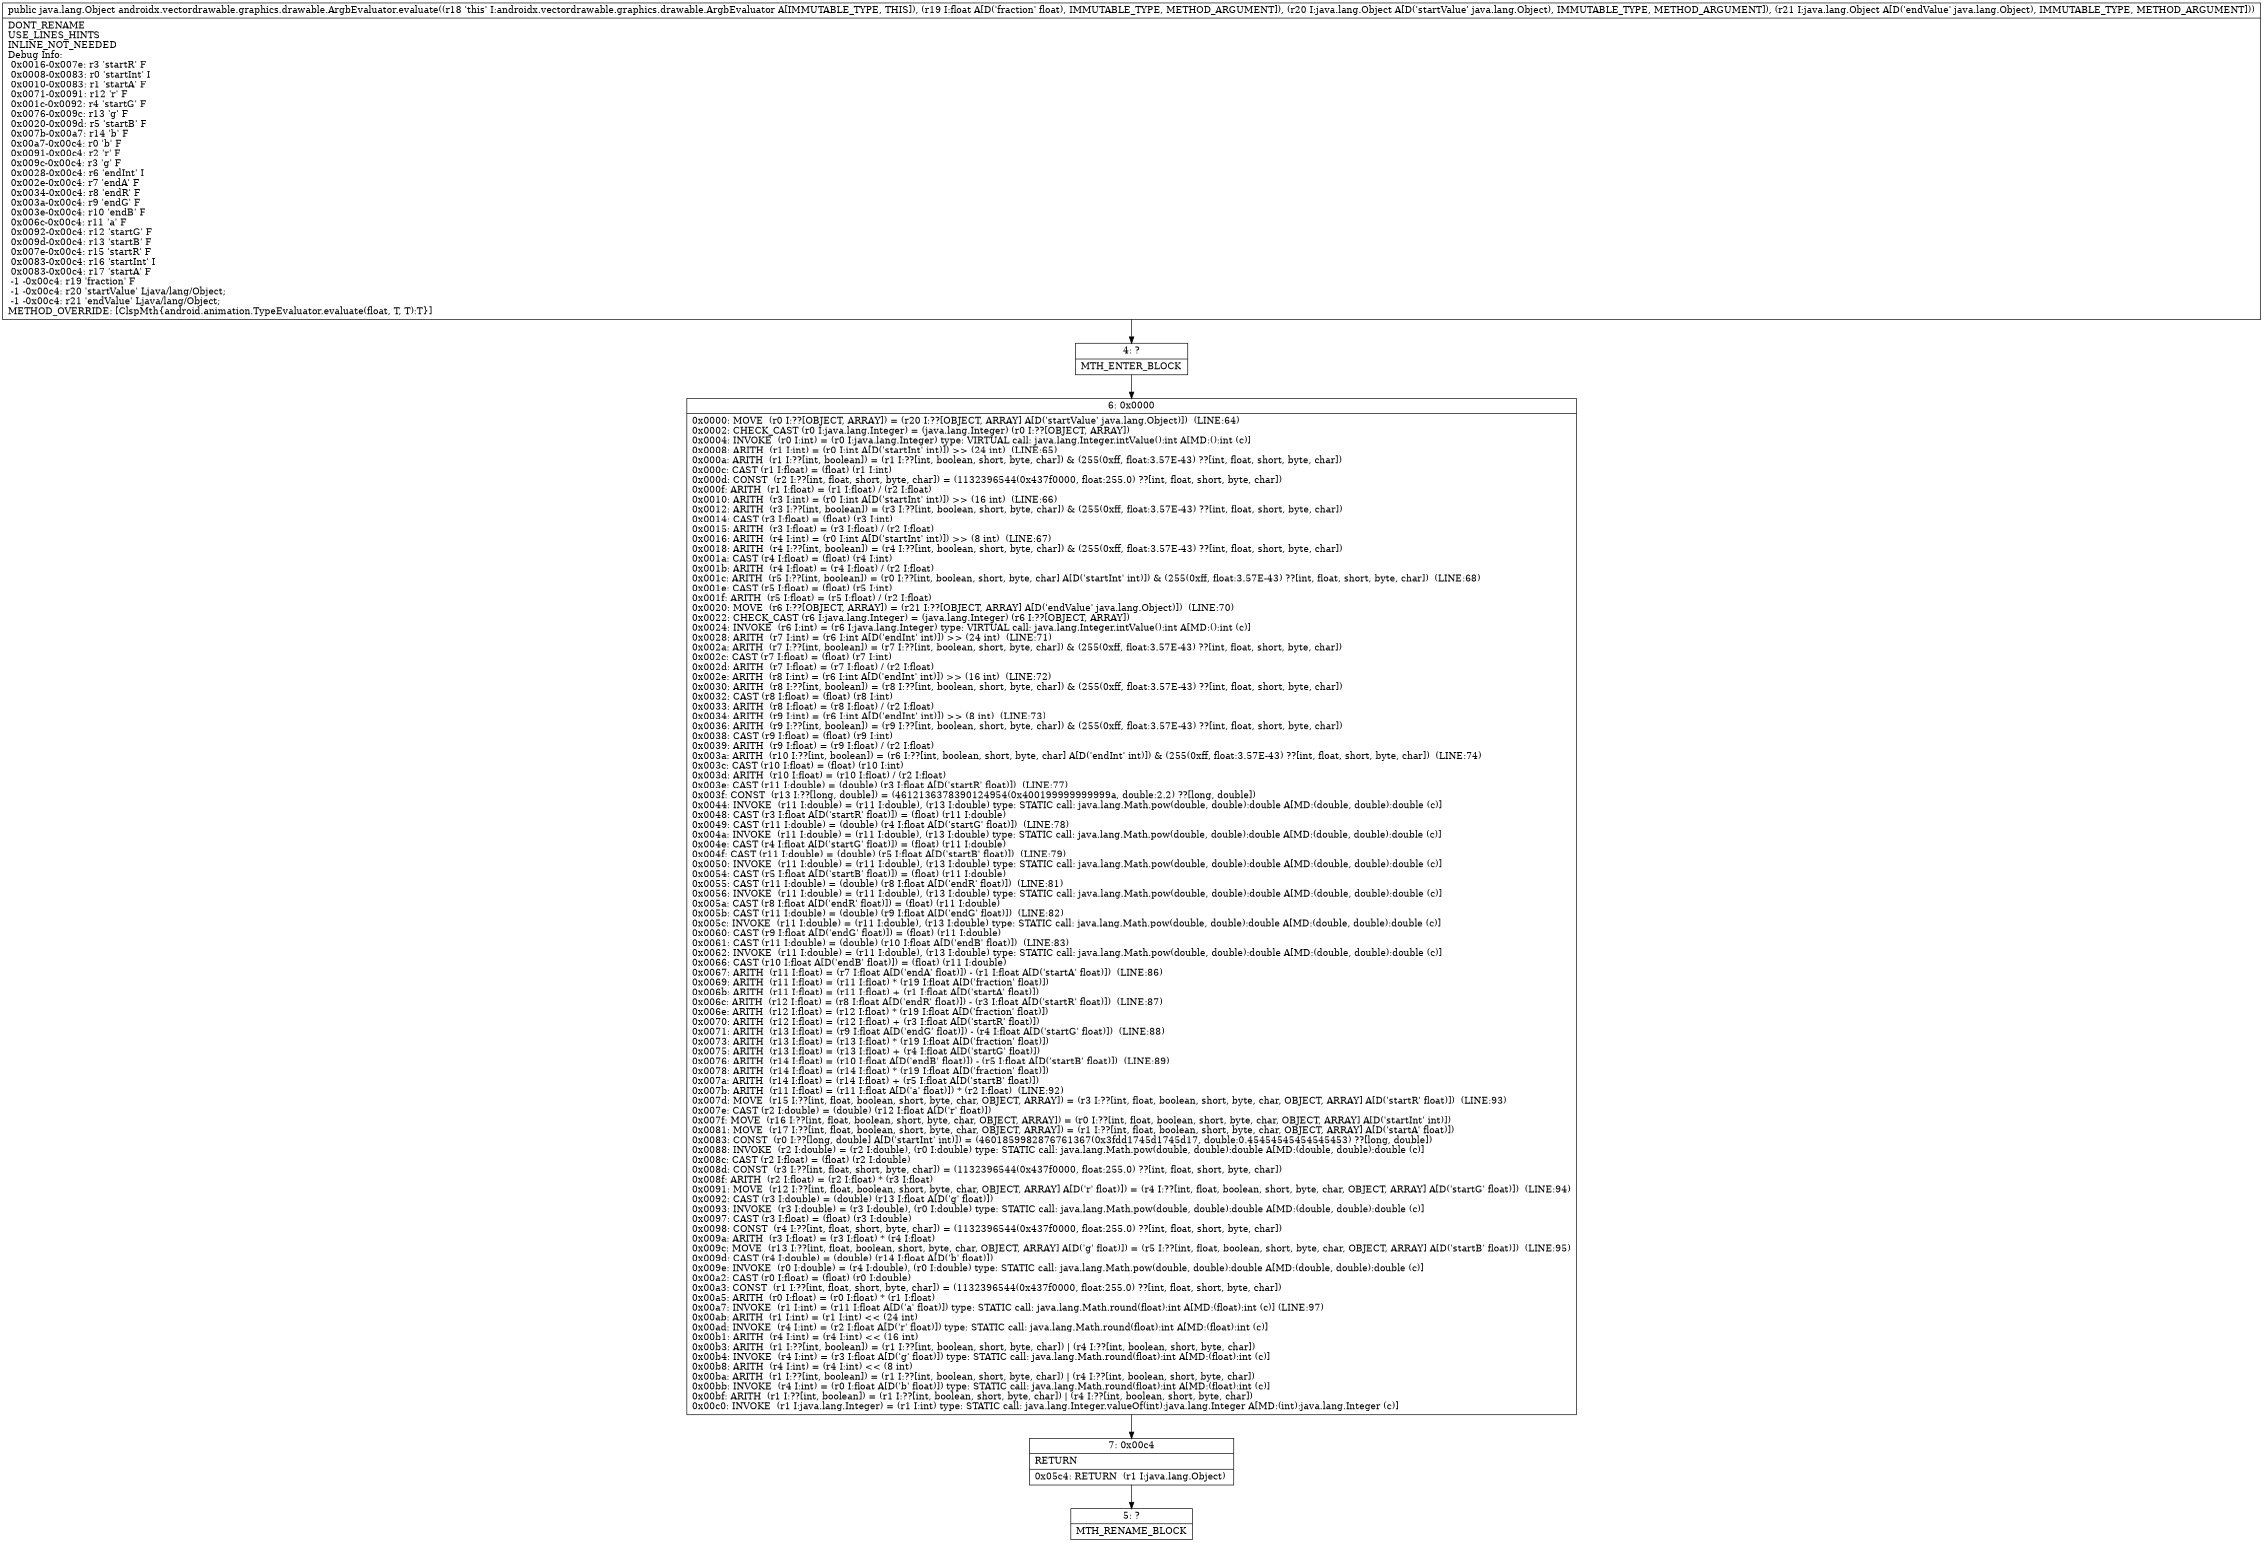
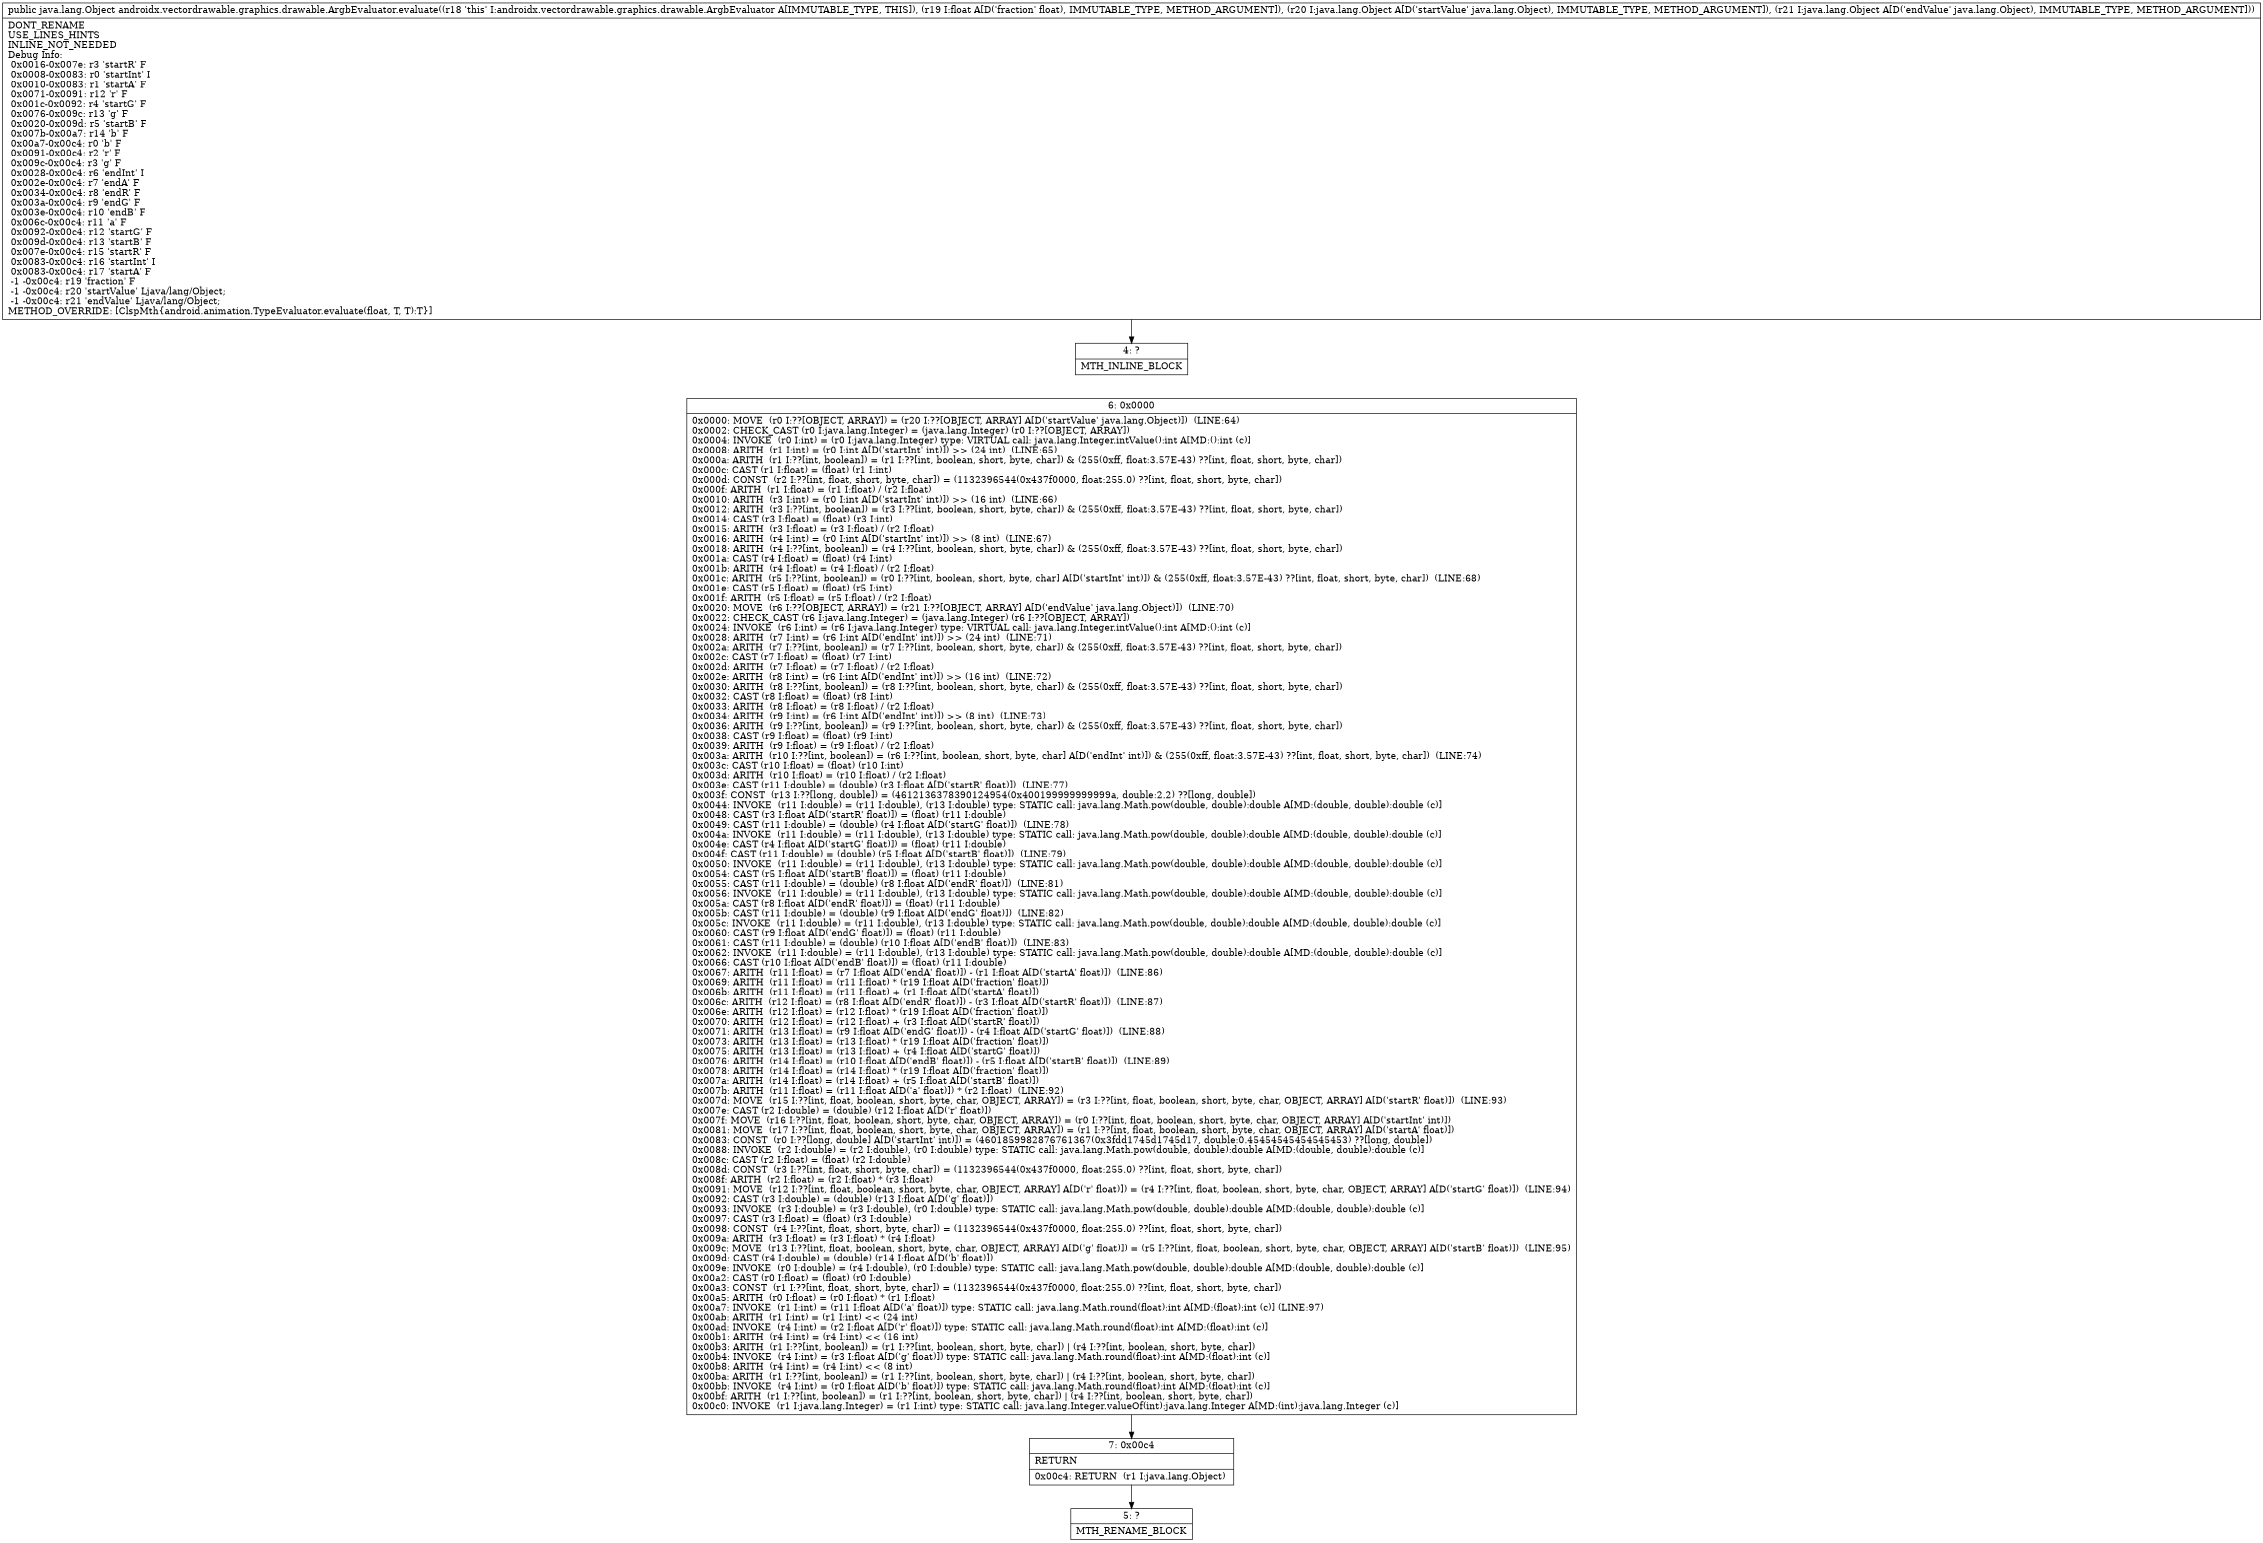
node "4: ?": text "MTH_ENTER_BLOCK" -> "MTH_INLINE_BLOCK"
edge "4: ?" -> "6: 0x0000": removed
node "7: 0x00c4": text "0x05c4: RETURN  (r1 I:java.lang.Object)" -> "0x00c4: RETURN  (r1 I:java.lang.Object)"
